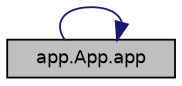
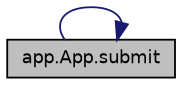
node "app.App.app": label "app.App.app" -> "app.App.submit"
